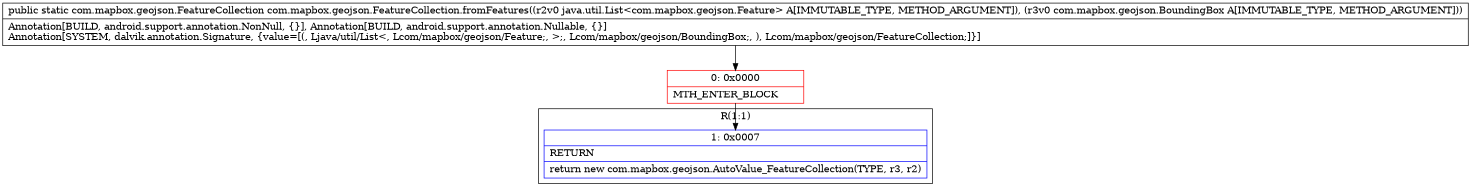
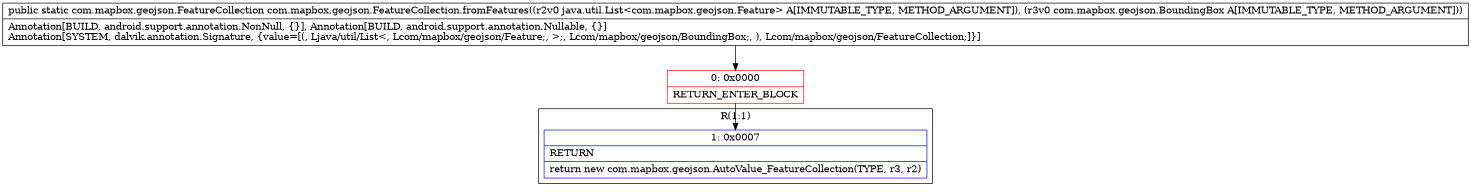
node "0: 0x0000": text "MTH_ENTER_BLOCK" -> "RETURN_ENTER_BLOCK"
